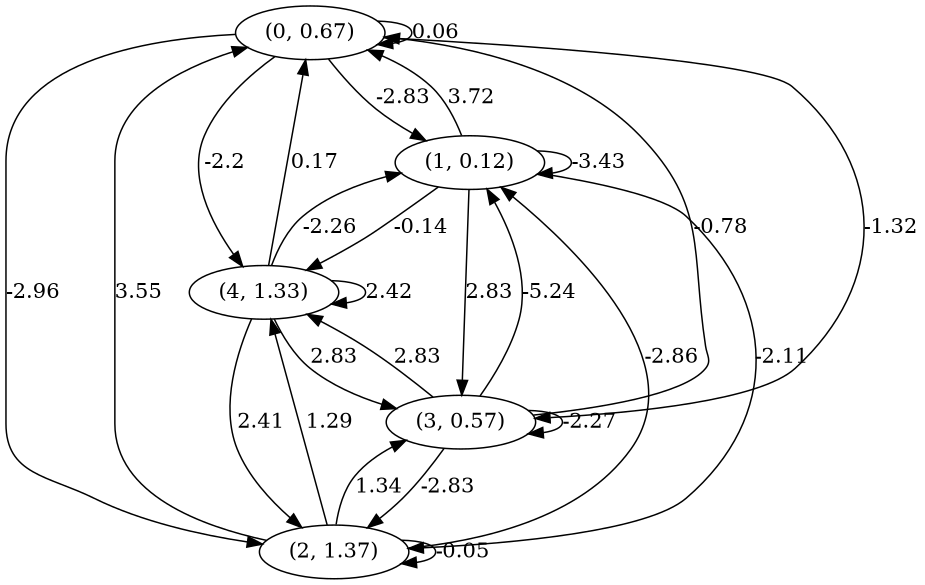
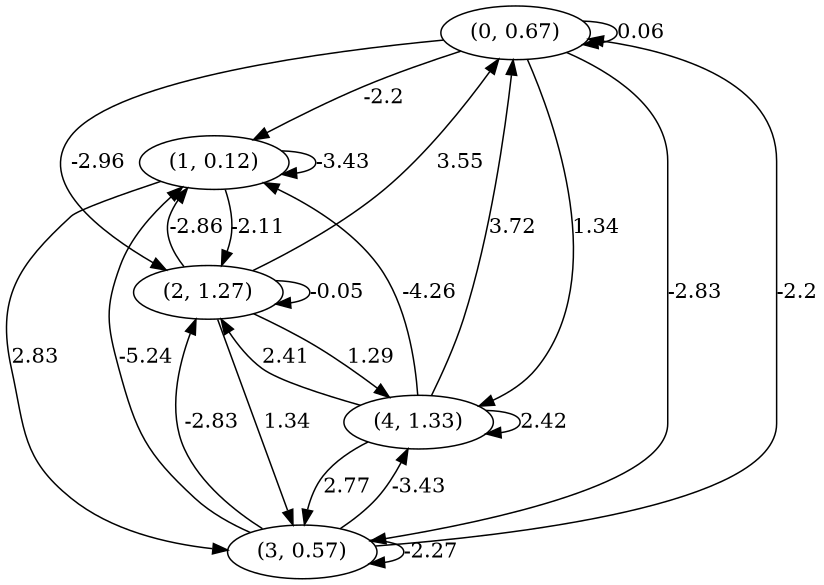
edge "(1, 0.12)" -> "(0, 0.67)": removed, label "3.72"
edge "(0, 0.67)" -> "(1, 0.12)": label "-2.83" -> "-2.2"
edge "(0, 0.67)" -> "(4, 1.33)": label "-2.2" -> "1.34"
edge "(4, 1.33)" -> "(0, 0.67)": label "0.17" -> "3.72"
edge "(4, 1.33)" -> "(1, 0.12)": label "-2.26" -> "-4.26"
edge "(3, 0.57)" -> "(0, 0.67)": label "-0.78" -> "-2.2"
edge "(0, 0.67)" -> "(3, 0.57)": label "-1.32" -> "-2.83"
edge "(1, 0.12)" -> "(4, 1.33)": removed, label "-0.14"
edge "(4, 1.33)" -> "(3, 0.57)": label "2.83" -> "2.77"
edge "(3, 0.57)" -> "(4, 1.33)": label "2.83" -> "-3.43"
node "(2, 1.37)": label "(2, 1.37)" -> "(2, 1.27)"
